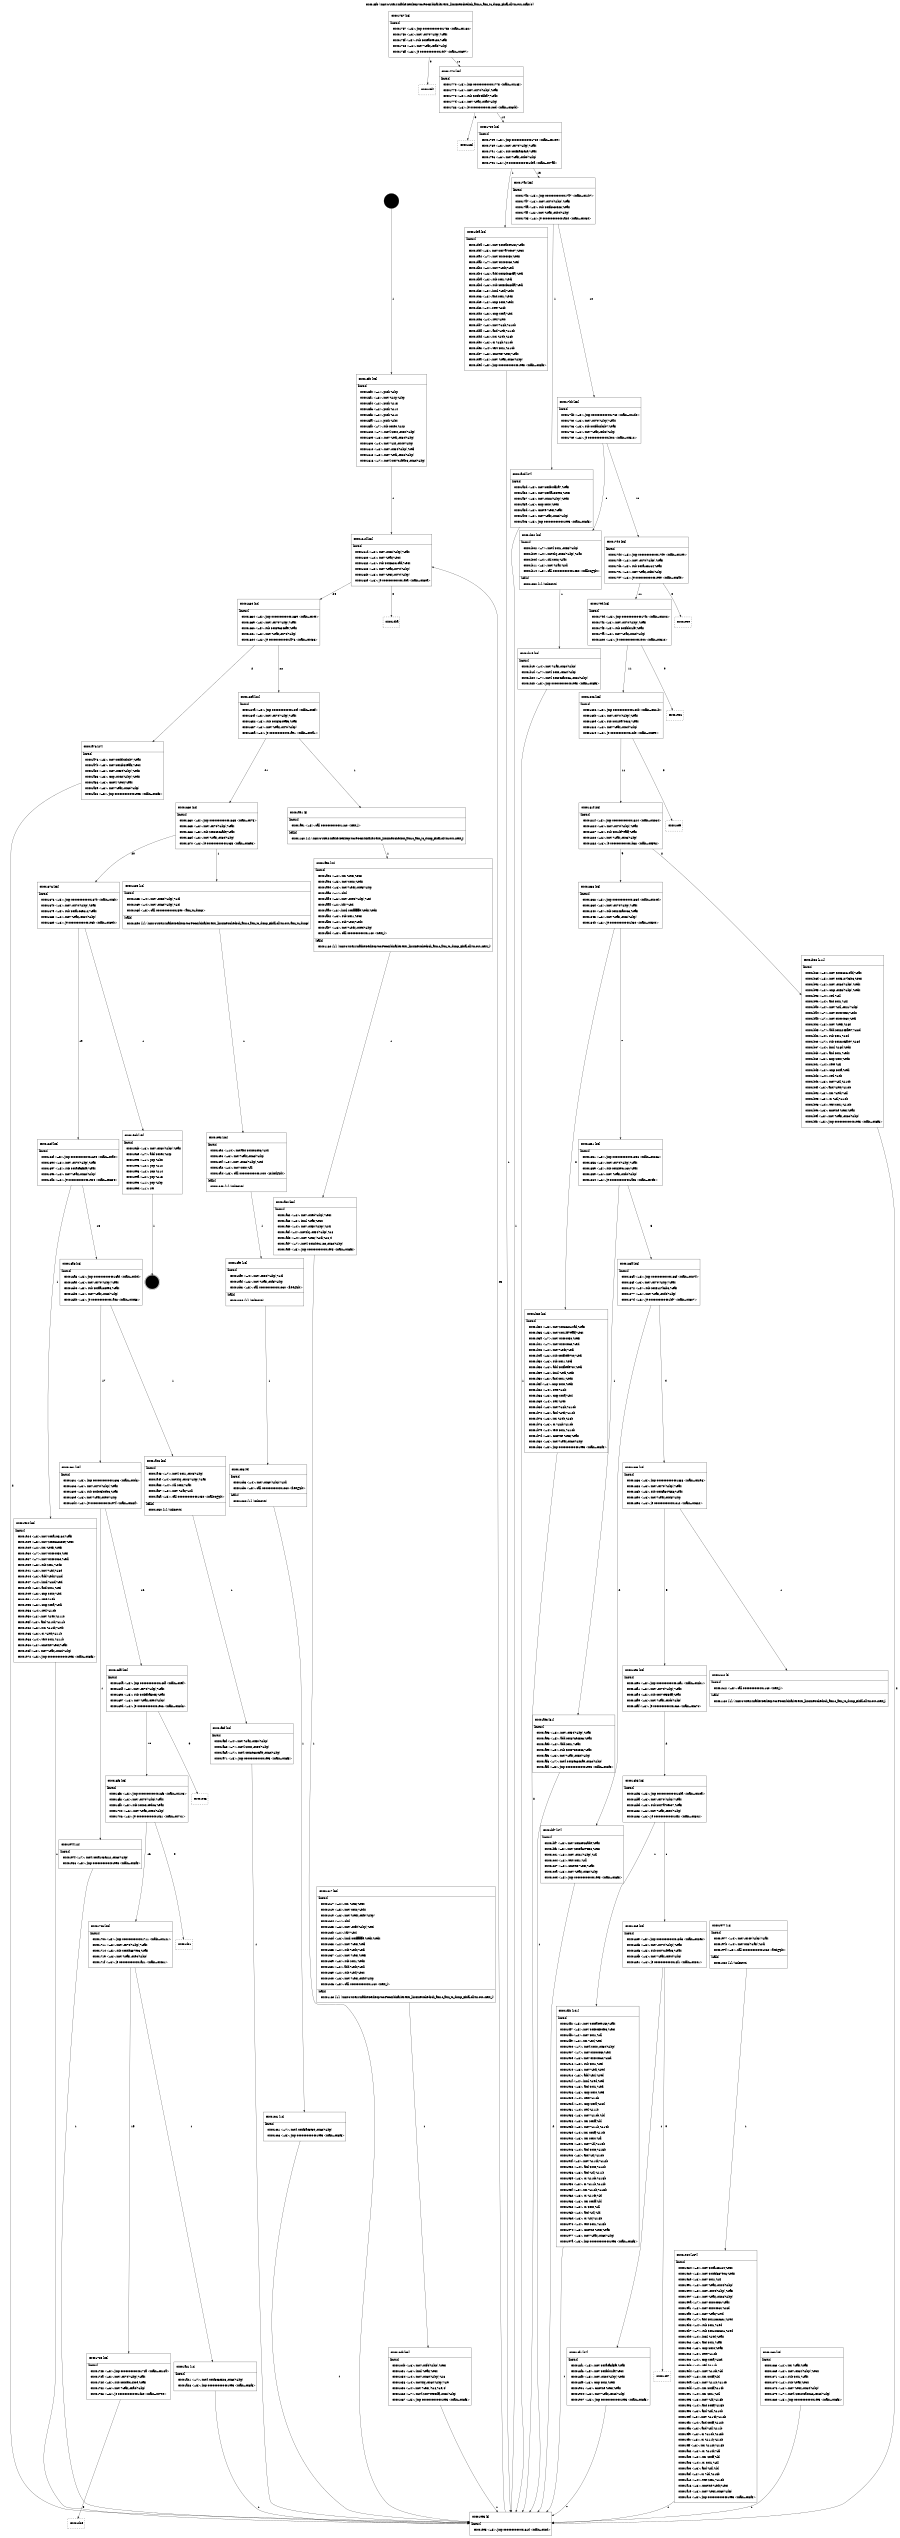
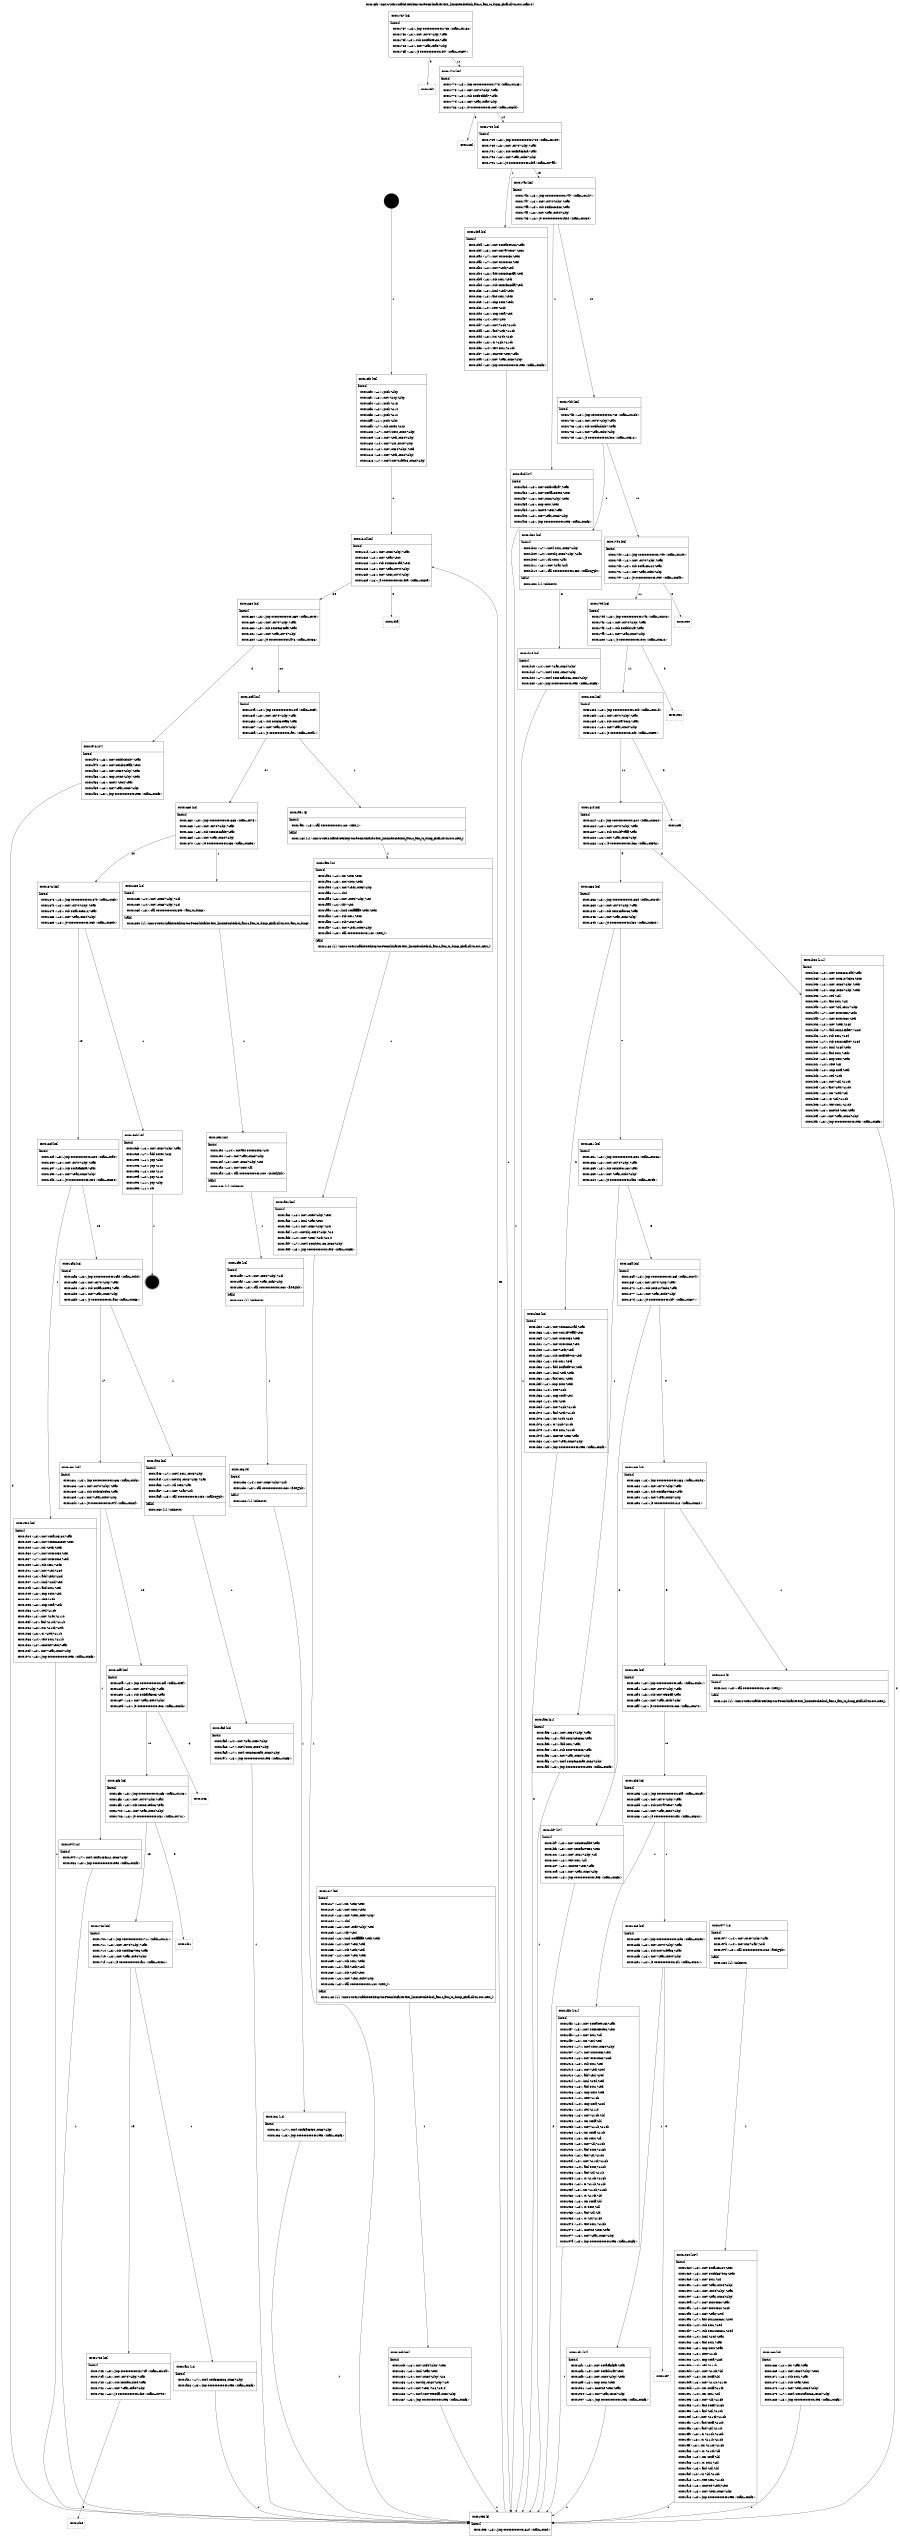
edge "0x401b02 [23]" -> "0x401b19 [23]": label " 1" -> " 3"
edge "0x40189c [25]" -> "0x4018b5 [25]": label " 2" -> " 16"
edge "0x4018f1 [27]" -> "0x401ee5 [5]": label " 7" -> " 1"
